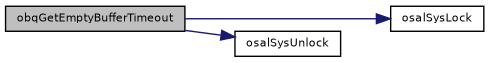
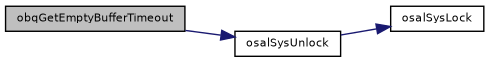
edge "obqGetEmptyBufferTimeout" -> "osalSysLock": now "osalSysUnlock" -> "osalSysLock"
